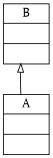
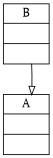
edge "A" -> "B": reversed
